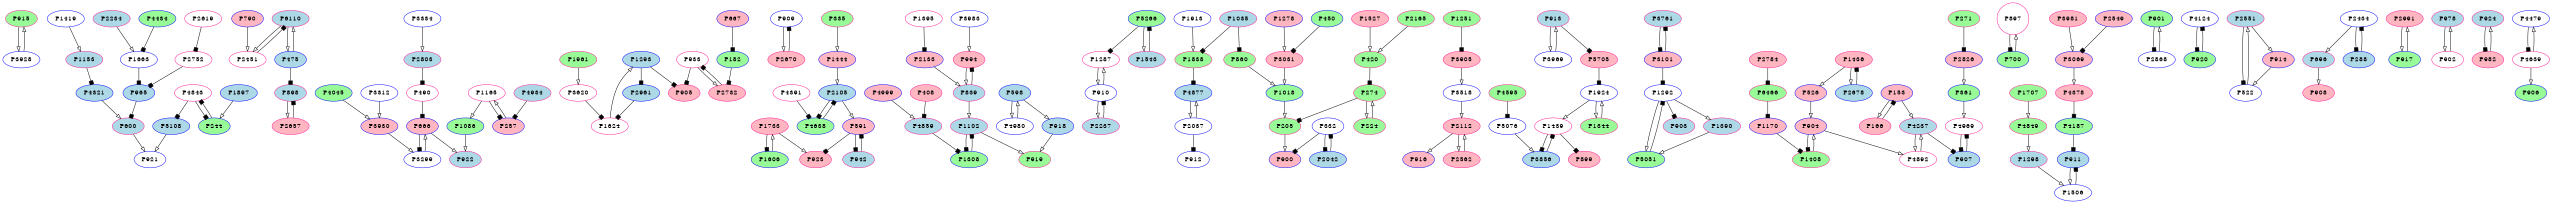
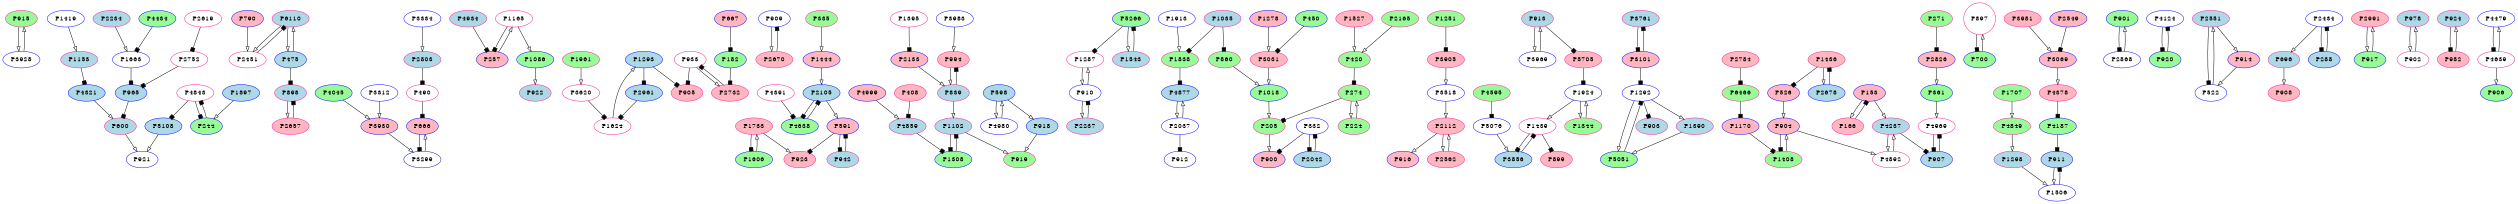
edge "P1436" -> "P526": arrowhead onormal -> box
edge "P666" -> "P922": removed
